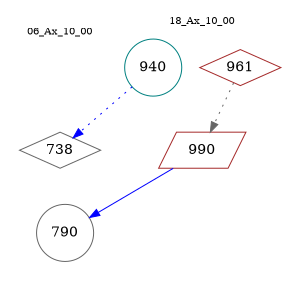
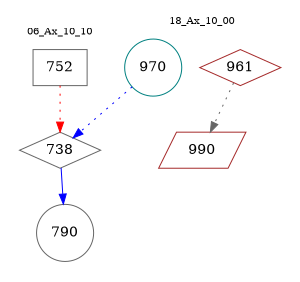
cluster "06_Ax_10_00": label "06_Ax_10_00" -> "06_Ax_10_10"
node "752": added
node "940": label "940" -> "970"
edge "990" -> "790": now "738" -> "790"
